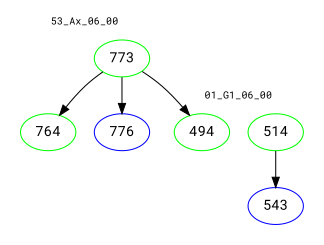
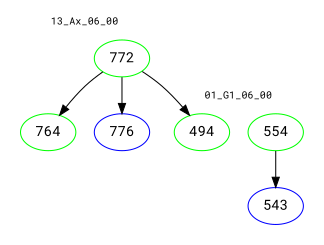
cluster "53_Ax_06_00": label "53_Ax_06_00" -> "13_Ax_06_00"
node "773": label "773" -> "772"
node "514": label "514" -> "554"
